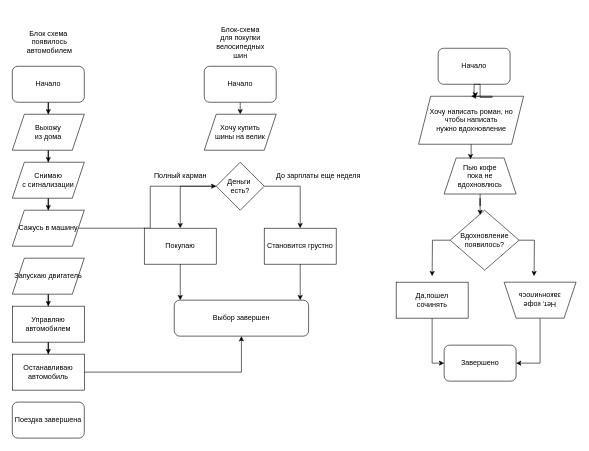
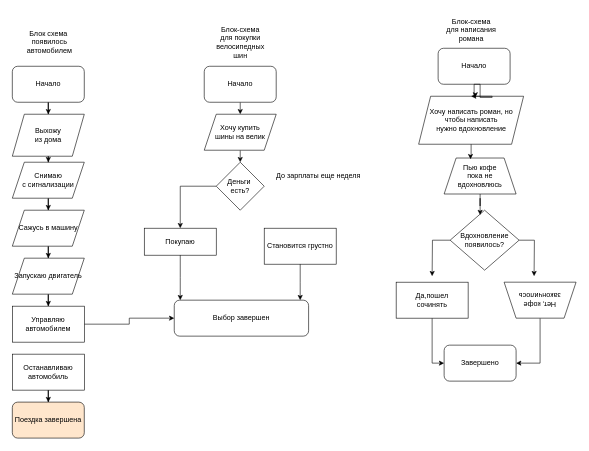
node "Блок-схема для написания романа": added
node "Выхожу из дома": size 72x36 -> 72x42
edge "Хочу купить шины на велик" -> "Деньги есть?": added
node "Полный карман": removed
edge "Деньги есть?" -> "Становится грустно": removed
edge "Сажусь в машину" -> "Деньги есть?": now "Сажусь в машину" -> "Запускаю двигатель"
node "Покупаю": size 72x36 -> 72x27
edge "Управляю автомобилем" -> "Останавливаю автомобиль": now "Управляю автомобилем" -> "Выбор завершен"
edge "Останавливаю автомобиль" -> "Выбор завершен": now "Останавливаю автомобиль" -> "Поездка завершена"
node "Поездка завершена": fillcolor #ffffff -> #ffe6cc
